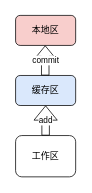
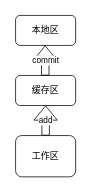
node "本地区": fillcolor #f8cecc -> #ffffff
node "缓存区": fillcolor #dae8fc -> #ffffff
